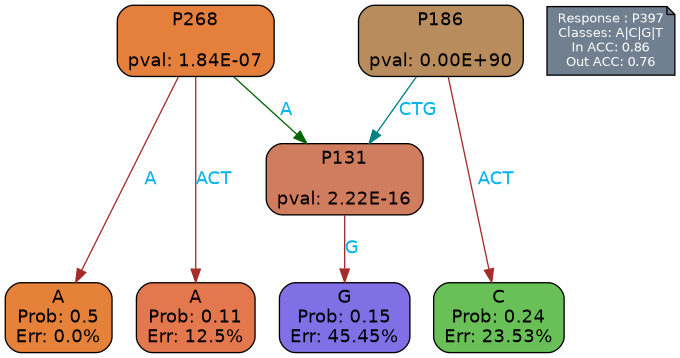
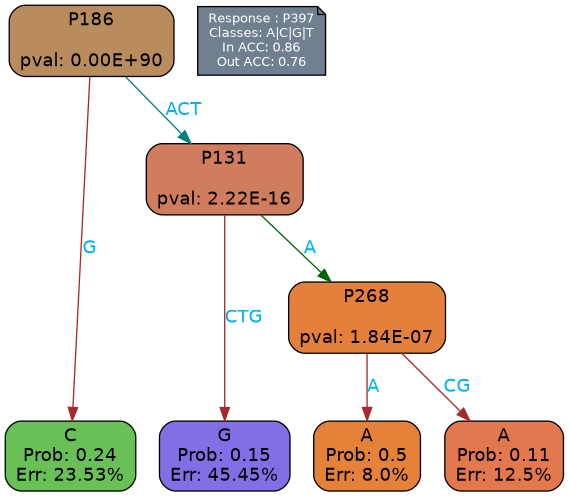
edge "P268 pval: 1.84E-07" -> "P131 pval: 2.22E-16": reversed
edge "P186 pval: 0.00E+90" -> "P131 pval: 2.22E-16": label "CTG" -> "ACT"
edge "P268 pval: 1.84E-07" -> "A Prob: 0.11 Err: 12.5%": label "ACT" -> "CG"
edge "P186 pval: 0.00E+90" -> "C Prob: 0.24 Err: 23.53%": label "ACT" -> "G"
edge "P131 pval: 2.22E-16" -> "G Prob: 0.15 Err: 45.45%": label "G" -> "CTG"
node "A Prob: 0.5 Err: 0.0%": label "A Prob: 0.5 Err: 0.0%" -> "A Prob: 0.5 Err: 8.0%"
